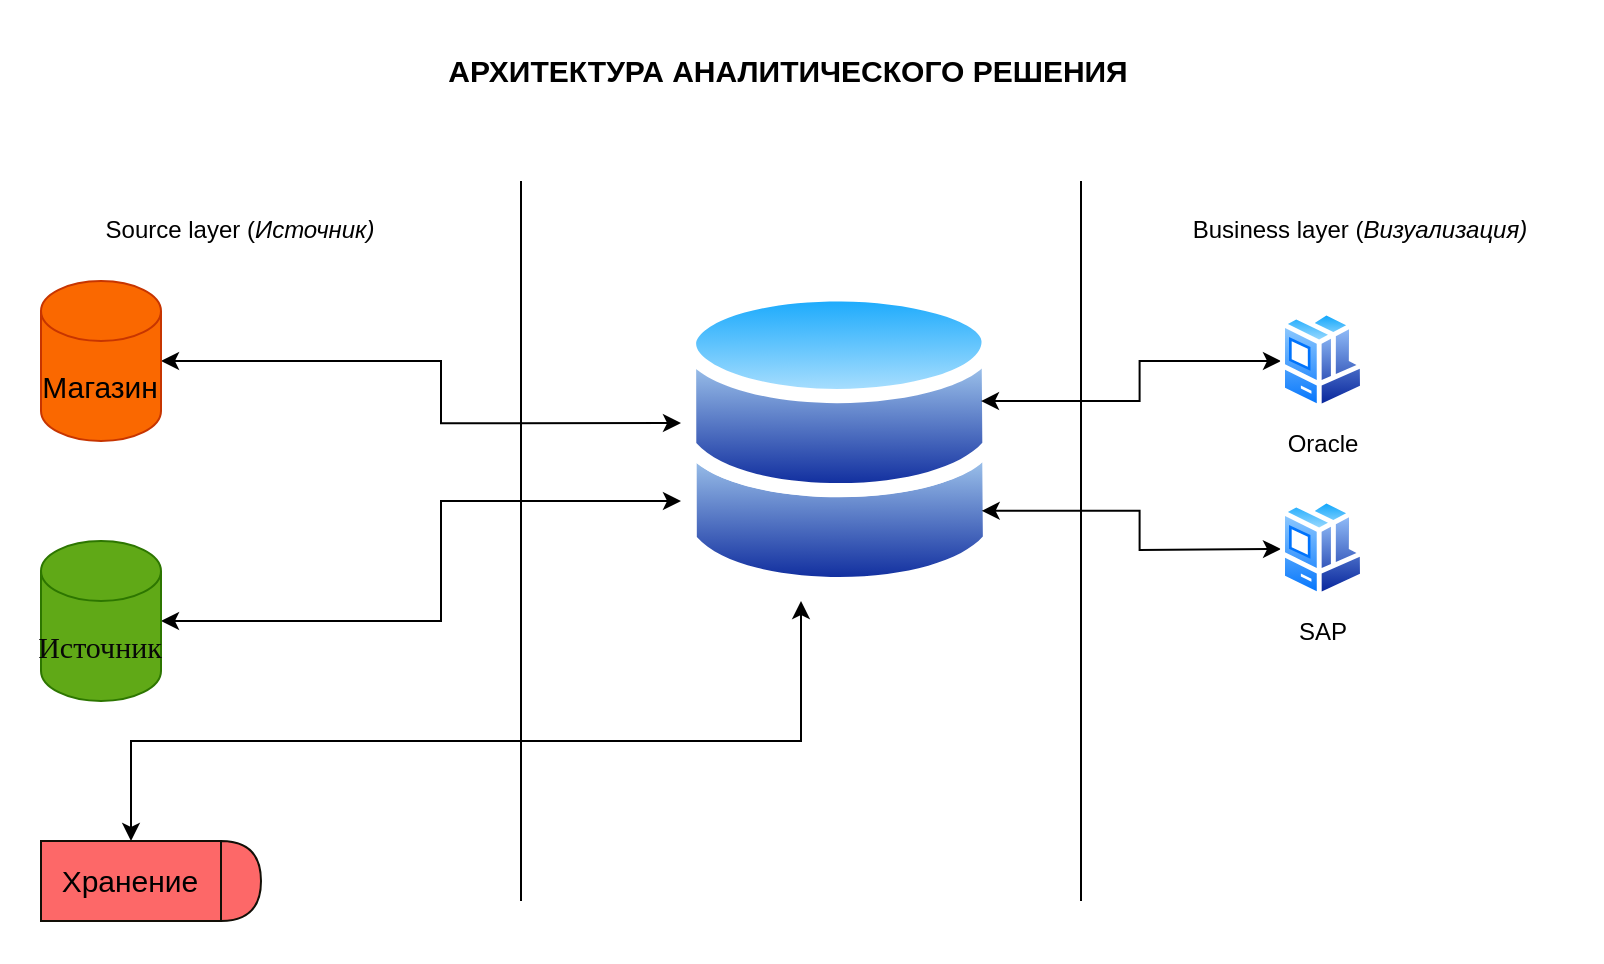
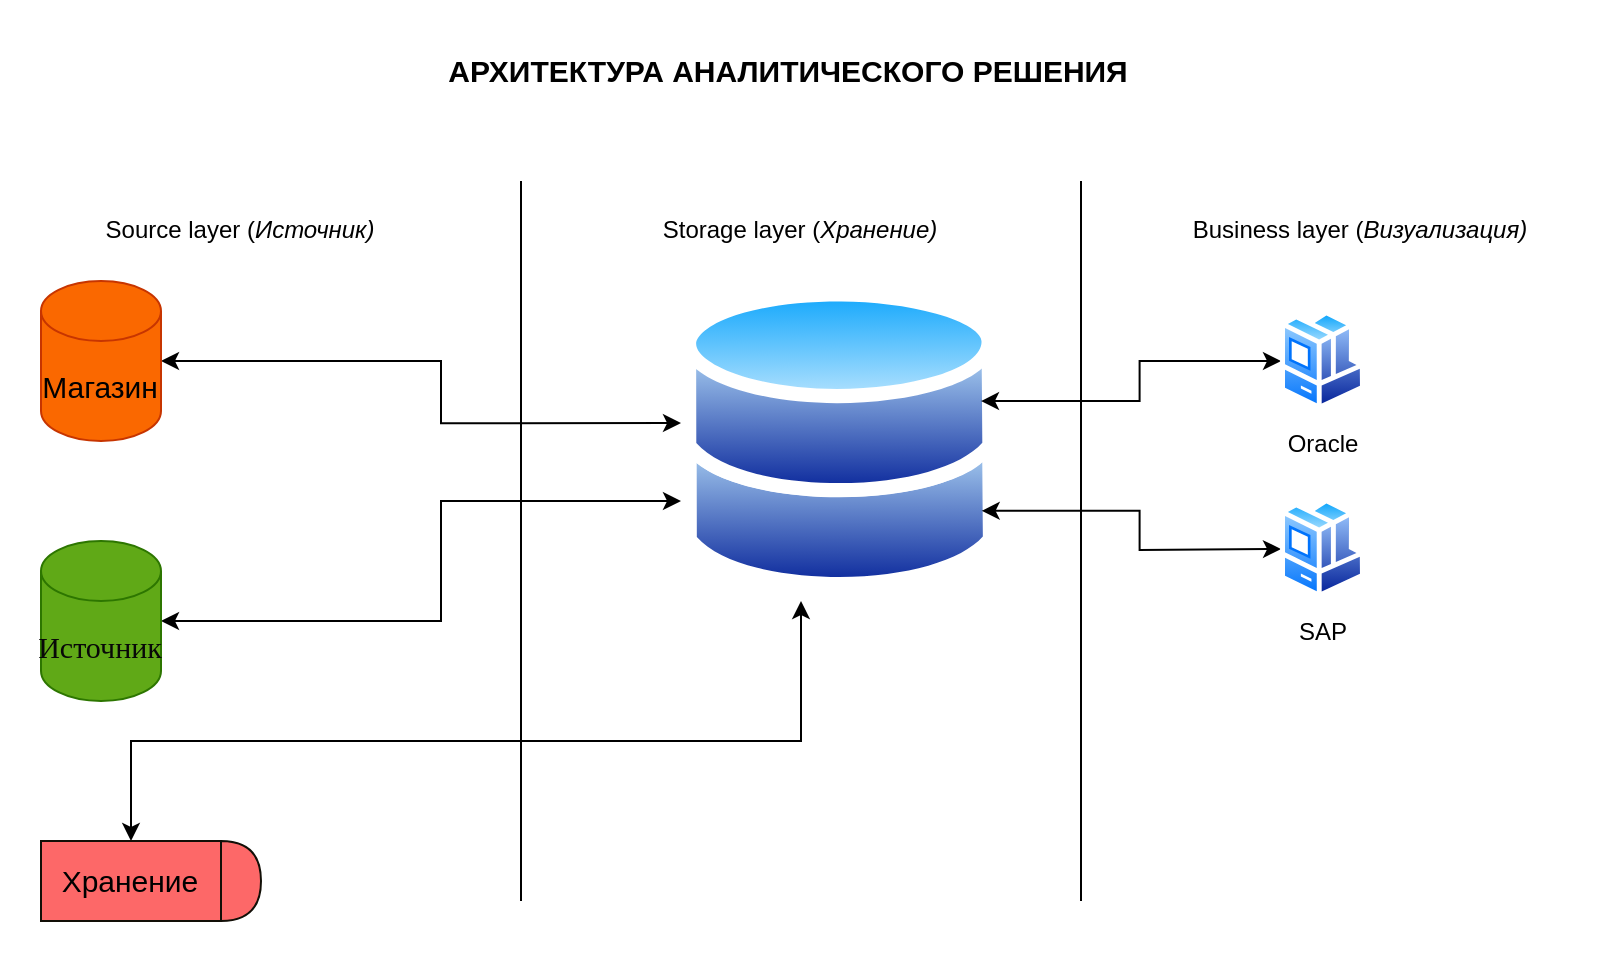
node "Storage layer (Хранение)": added
